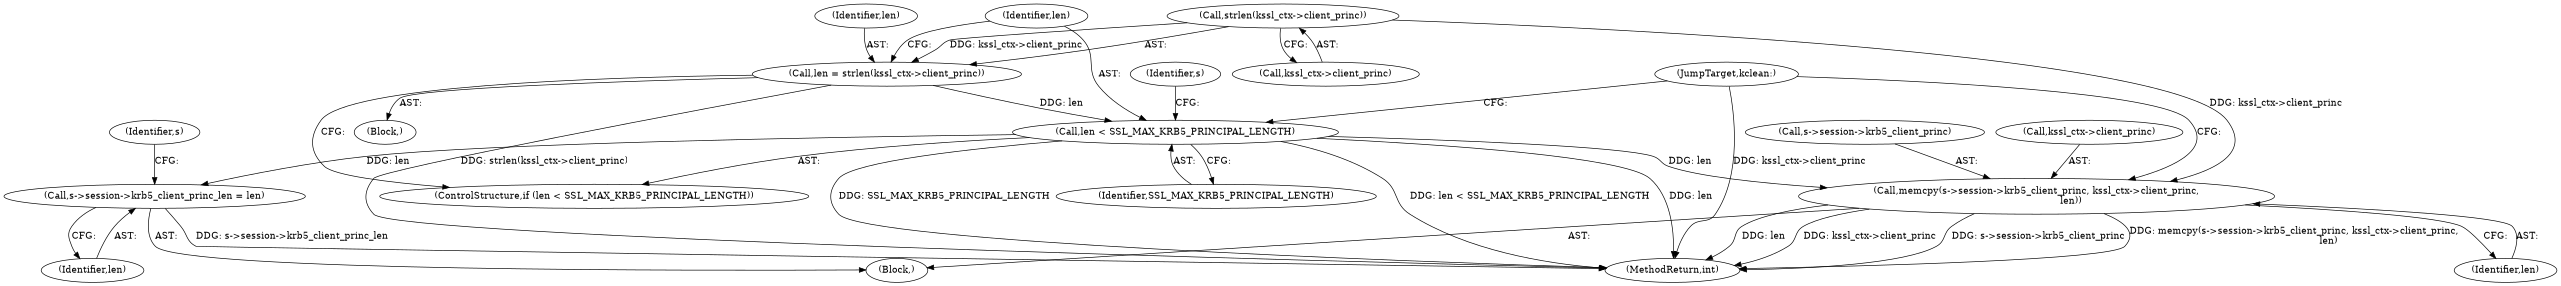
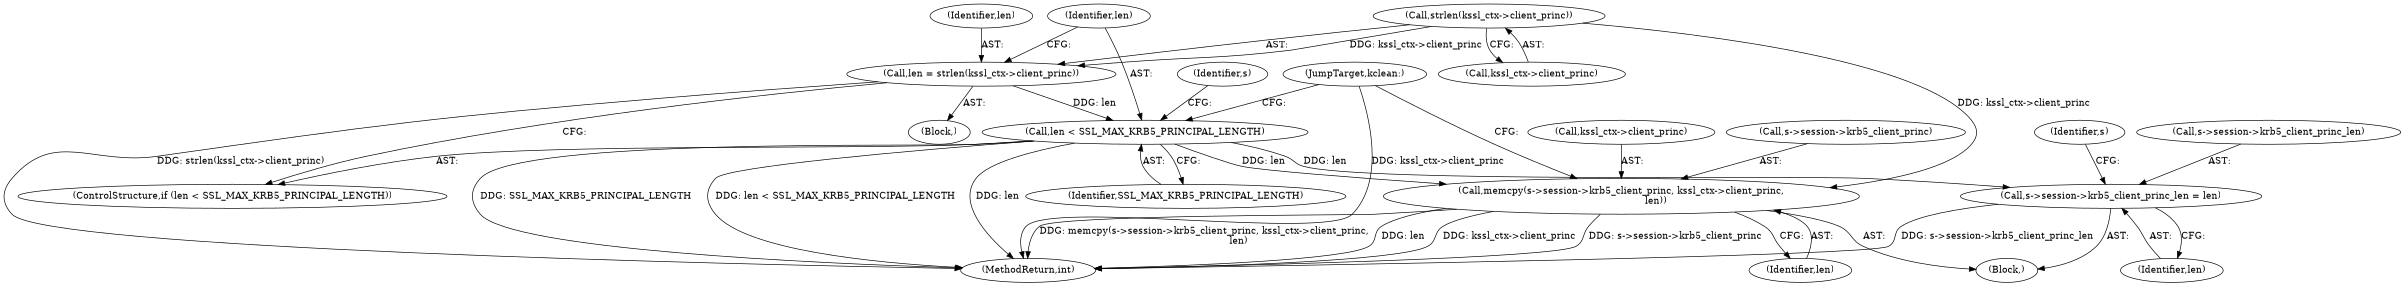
node "(Call,s->session->krb5_client_princ_len)": added
